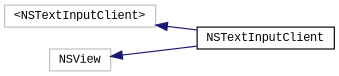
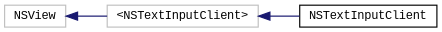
edge "NSTextInputClient" -> "NSView": now "<NSTextInputClient>" -> "NSView"
